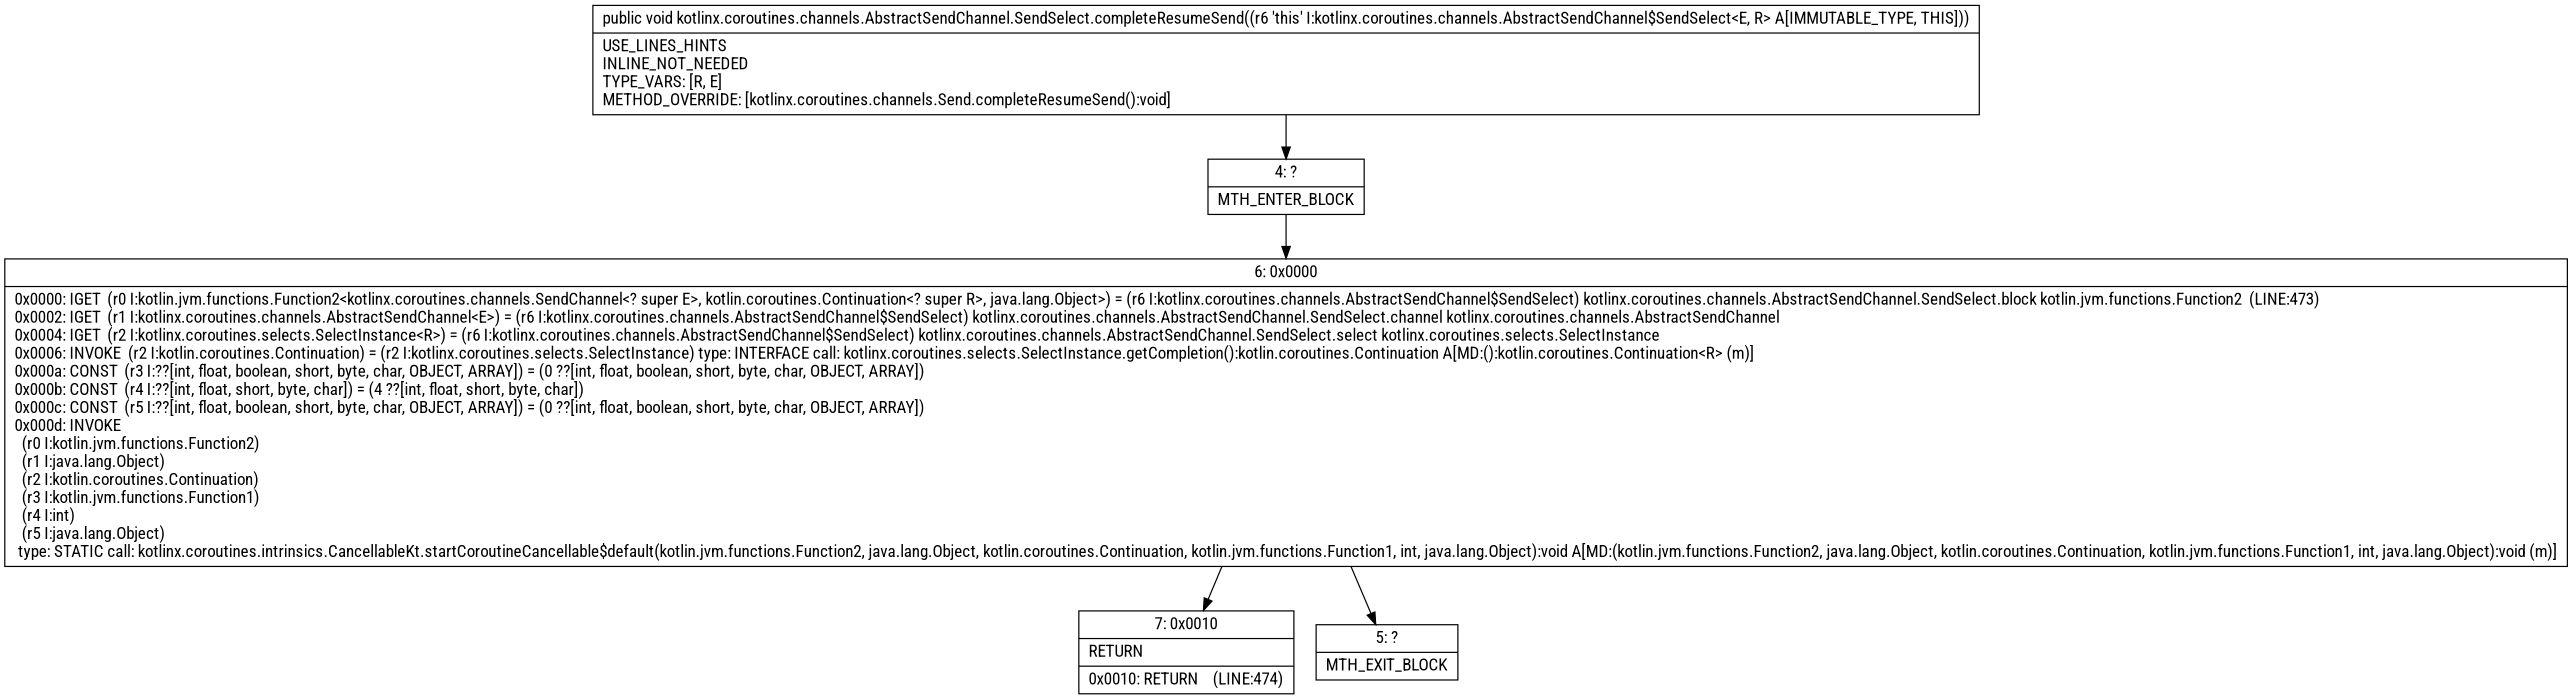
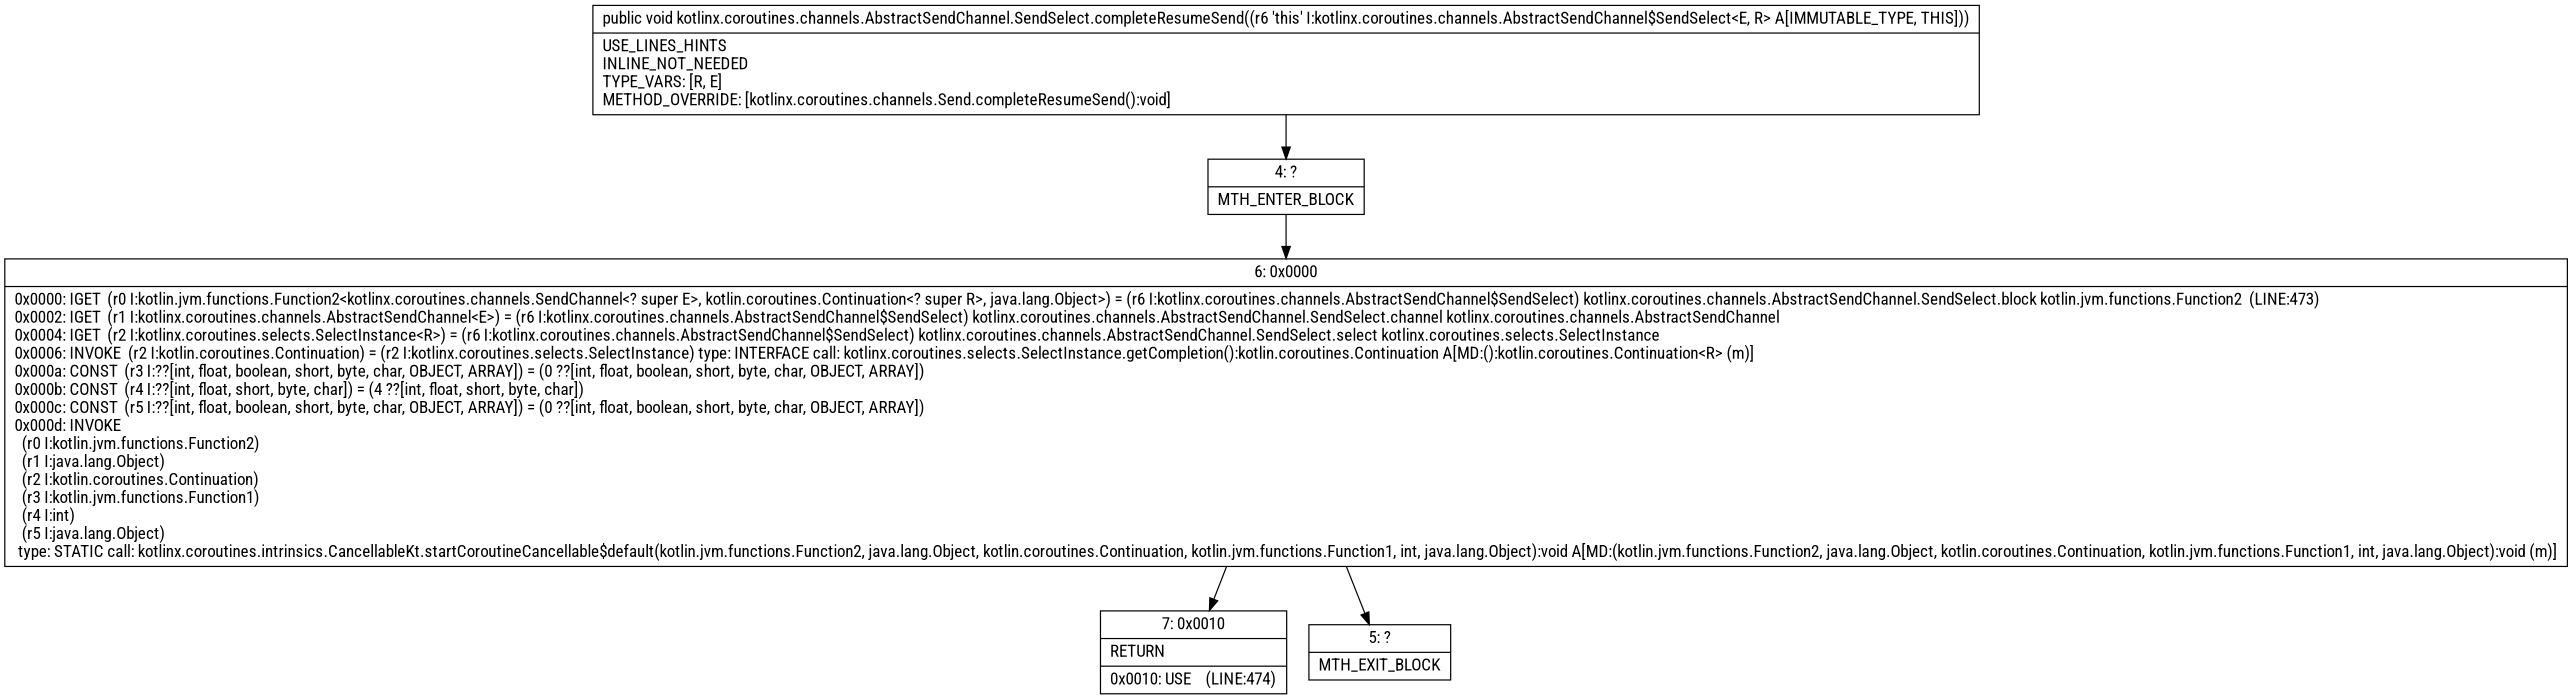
node "7: 0x0010": text "0x0010: RETURN    (LINE:474)" -> "0x0010: USE    (LINE:474)"
